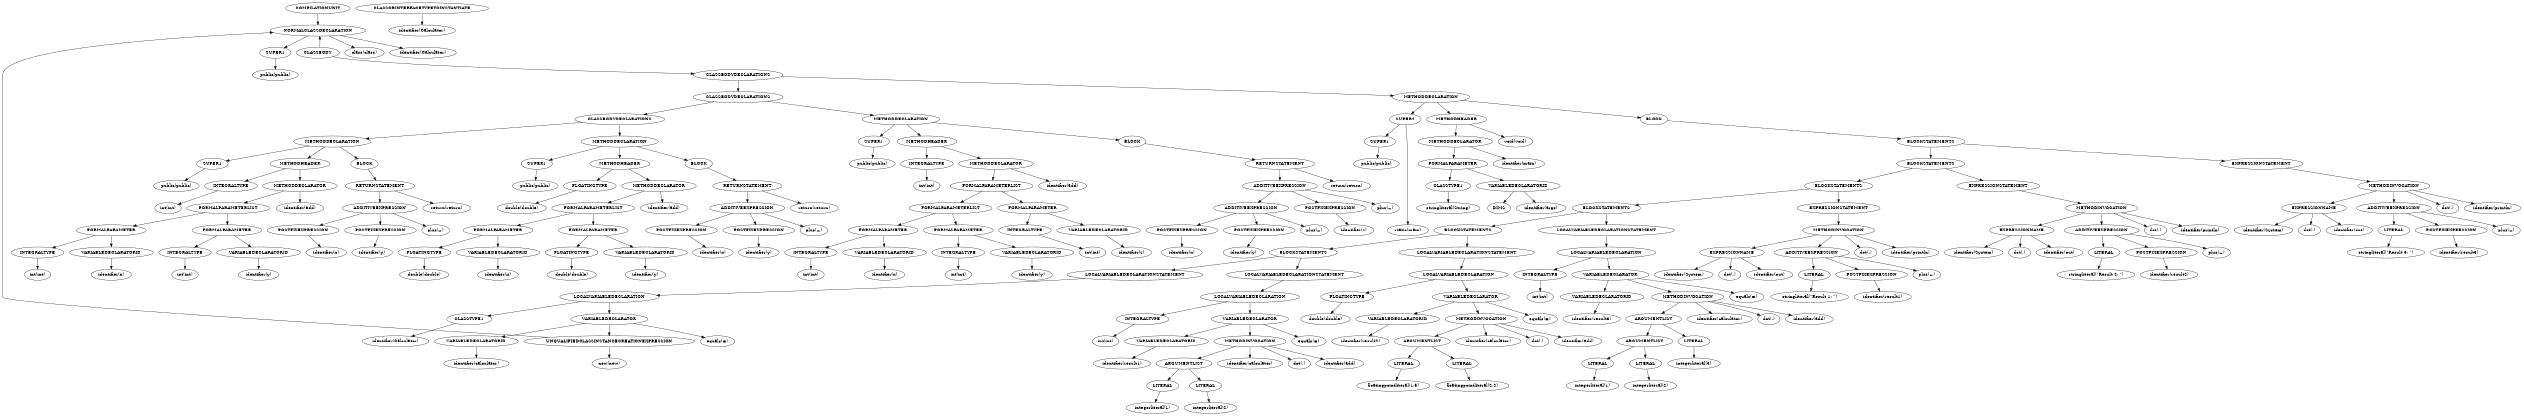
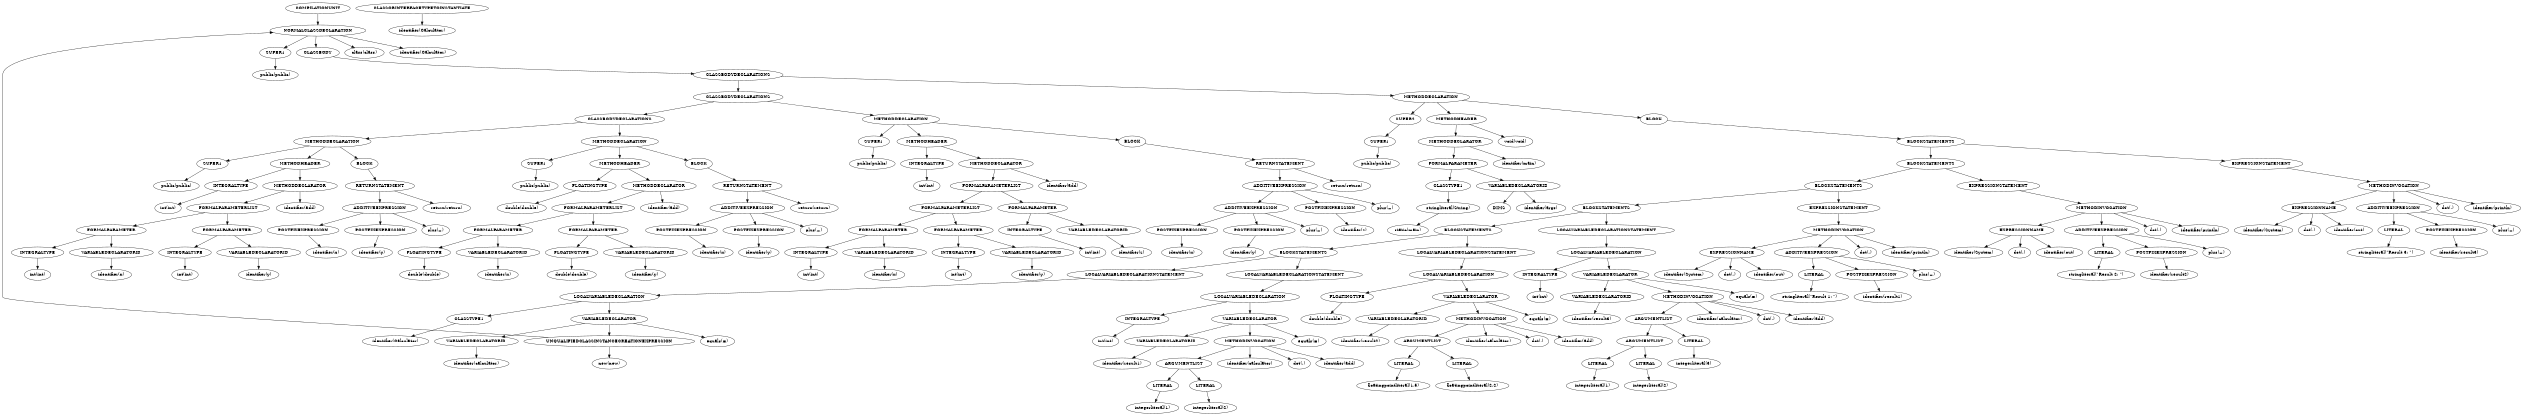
edge "CLASSBODY" -> "NORMALCLASSDECLARATION": reversed
edge "SUPER2" -> "static(main)": now "stringliteral(String)" -> "static(main)"
